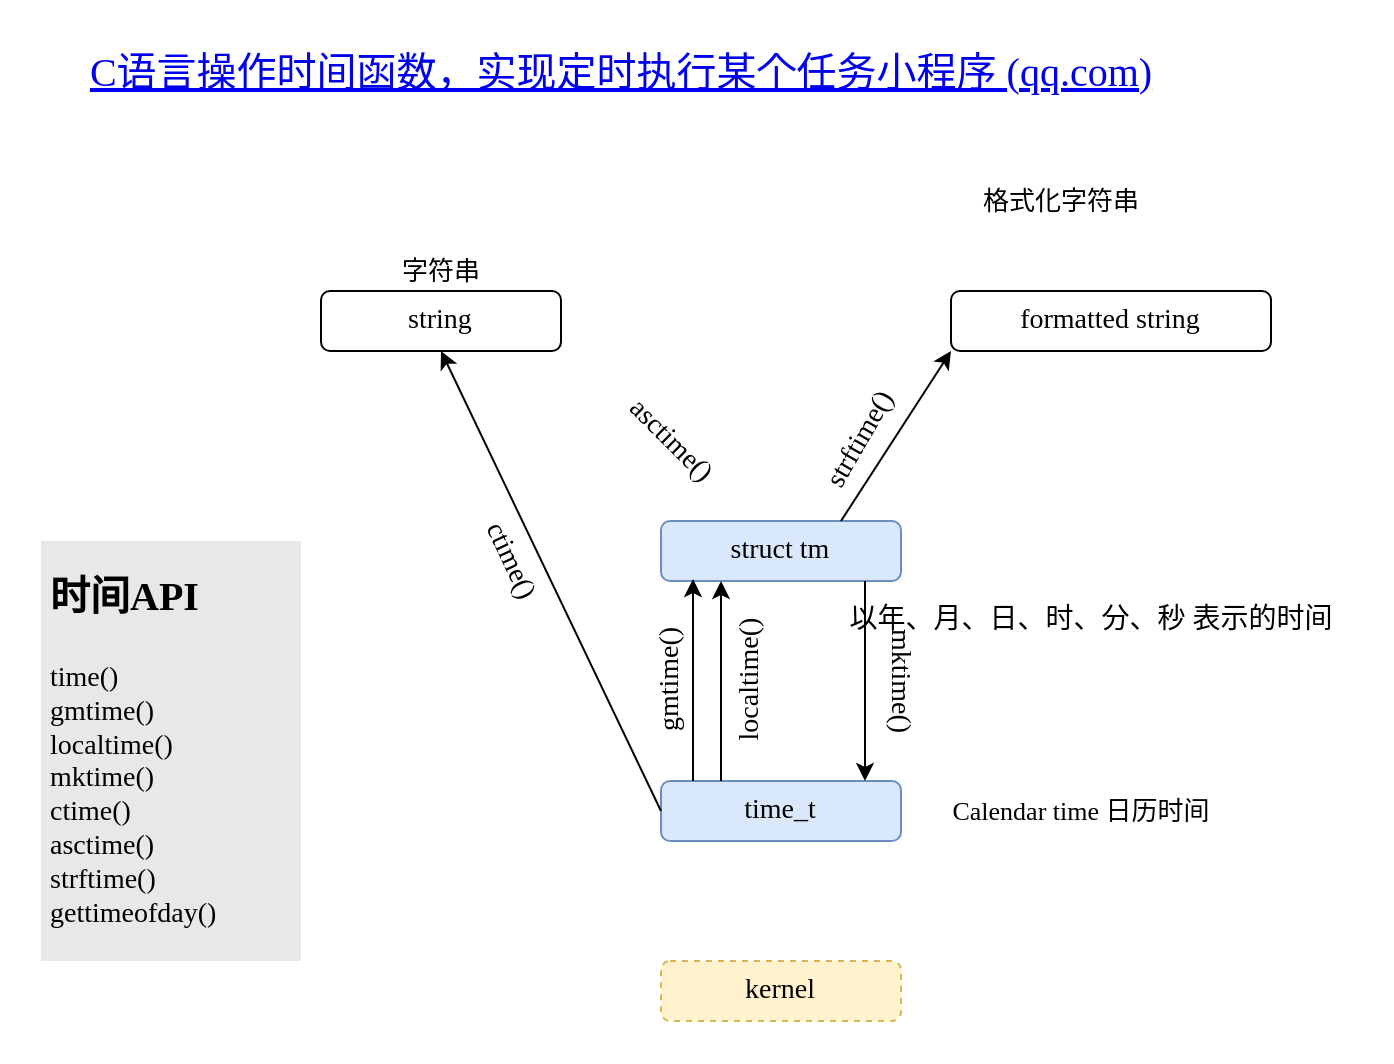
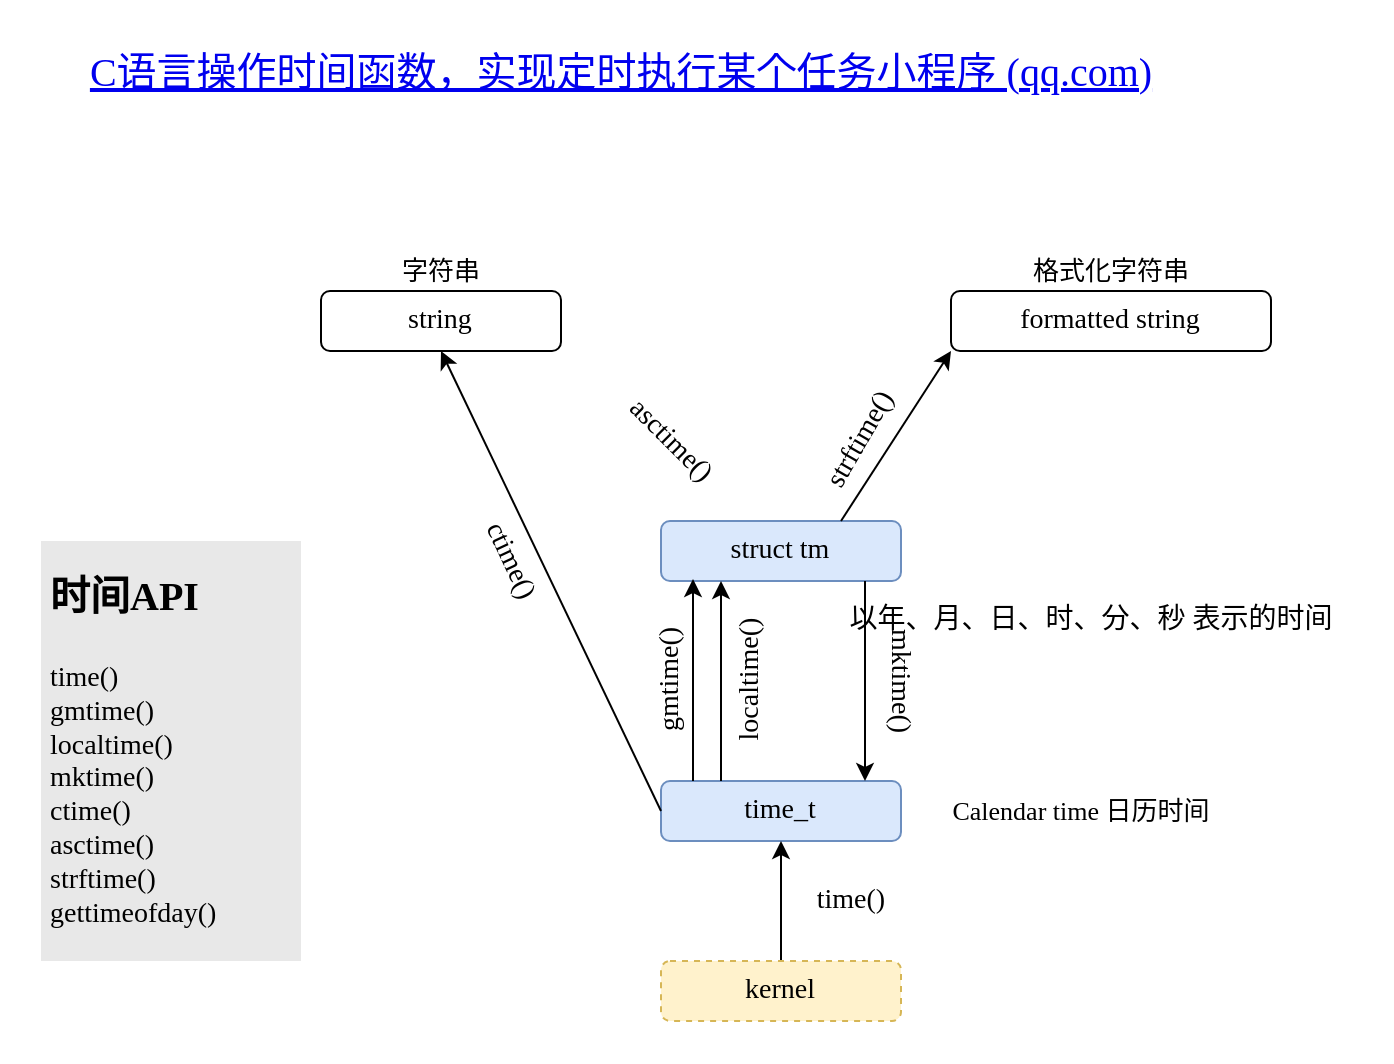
node "格式化字符串": moved (1061, 201) -> (1111, 271)
node "time()": added
edge "kernel" -> "time_t": added
